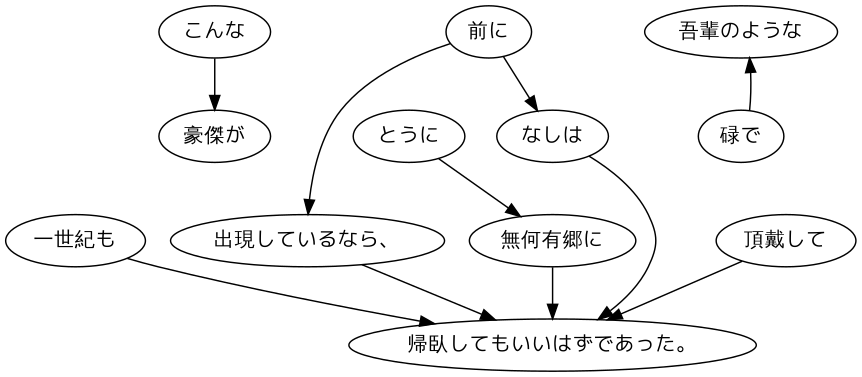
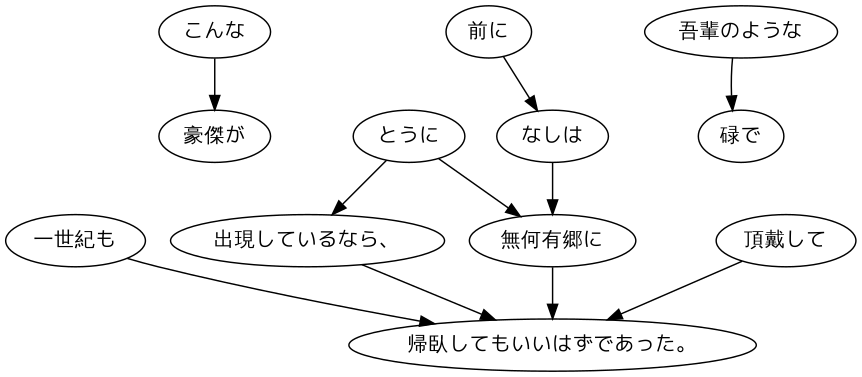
edge "碌で" -> "吾輩のような": reversed
edge "前に" -> "出現しているなら、": now "とうに" -> "出現しているなら、"
edge "なしは" -> "帰臥してもいいはずであった。": now "なしは" -> "無何有郷に"
